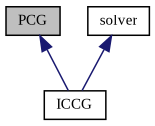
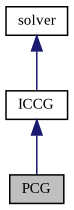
edge "ICCG" -> "PCG": reversed
